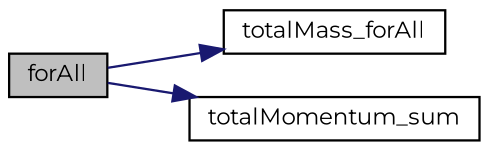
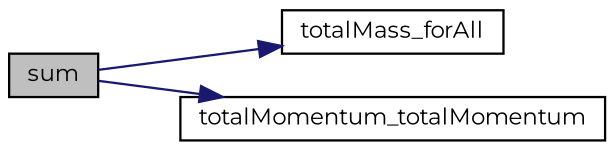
node "forAll": label "forAll" -> "sum"
node "totalMomentum_sum": label "totalMomentum_sum" -> "totalMomentum_totalMomentum"
